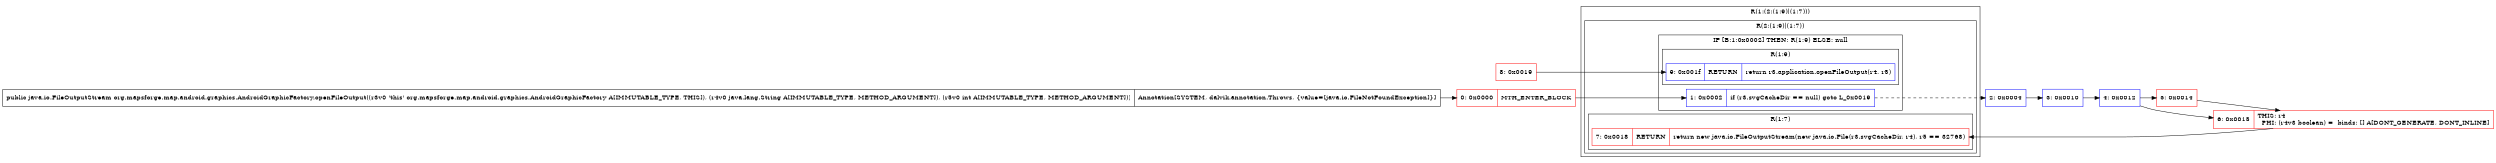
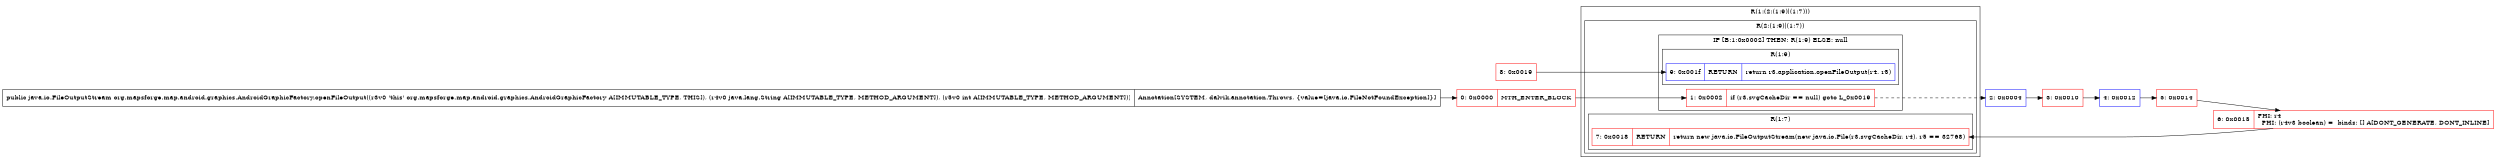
node "1: 0x0002": color blue -> red
node "3: 0x0010": color blue -> red
edge "4: 0x0012" -> "6: 0x0015": removed
node "6: 0x0015": text "THIS: r4" -> "PHI: r4"
